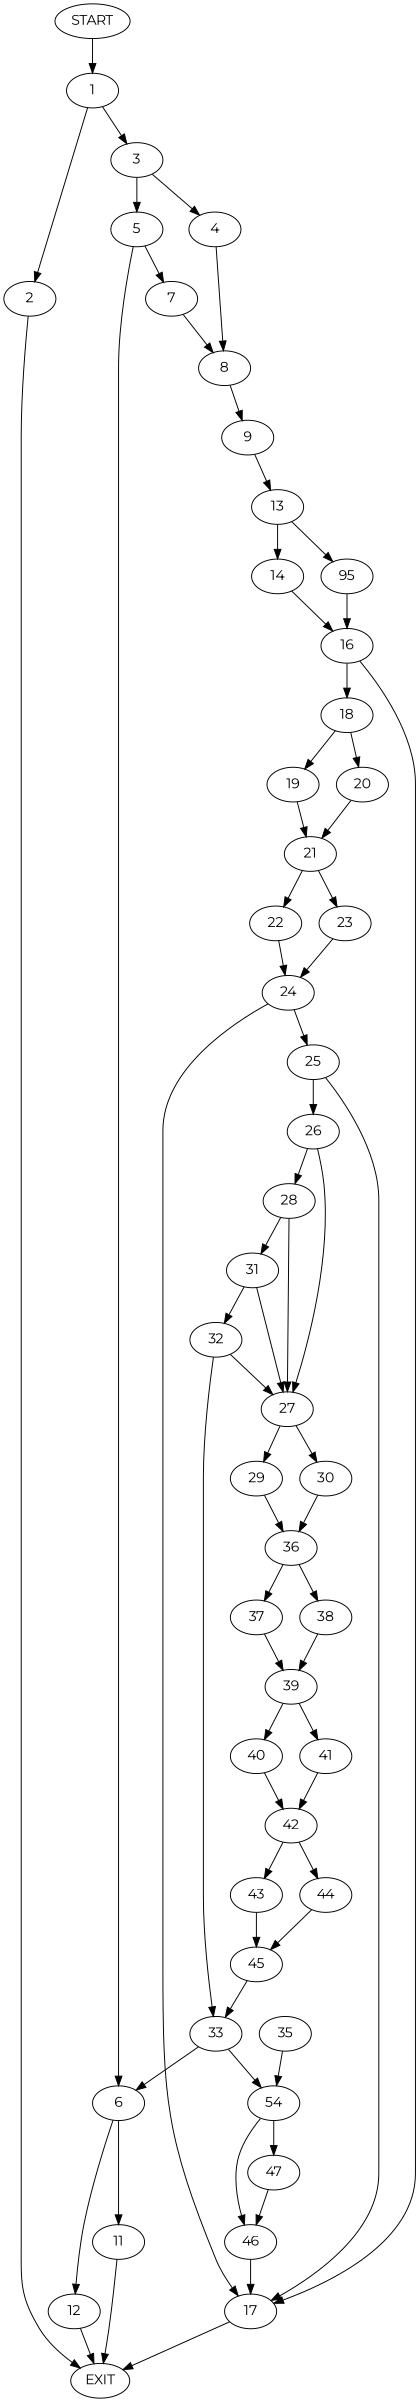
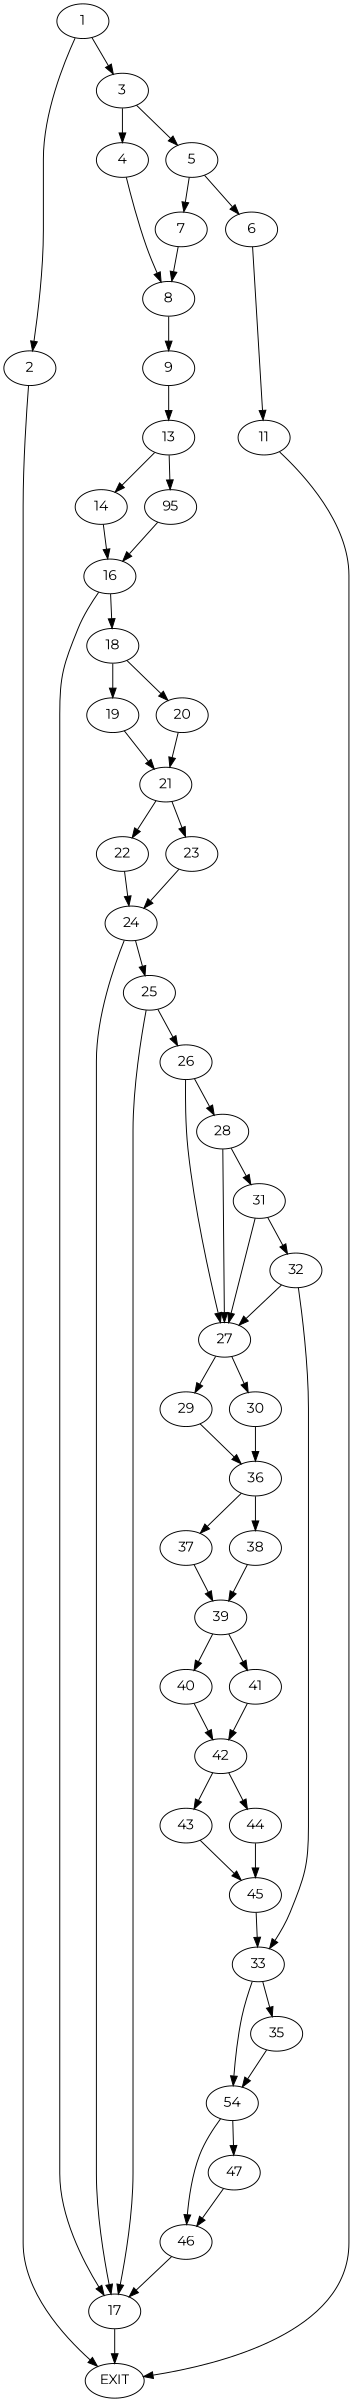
node "START": removed
edge "33" -> "6": now "33" -> "35"
node "12": removed
